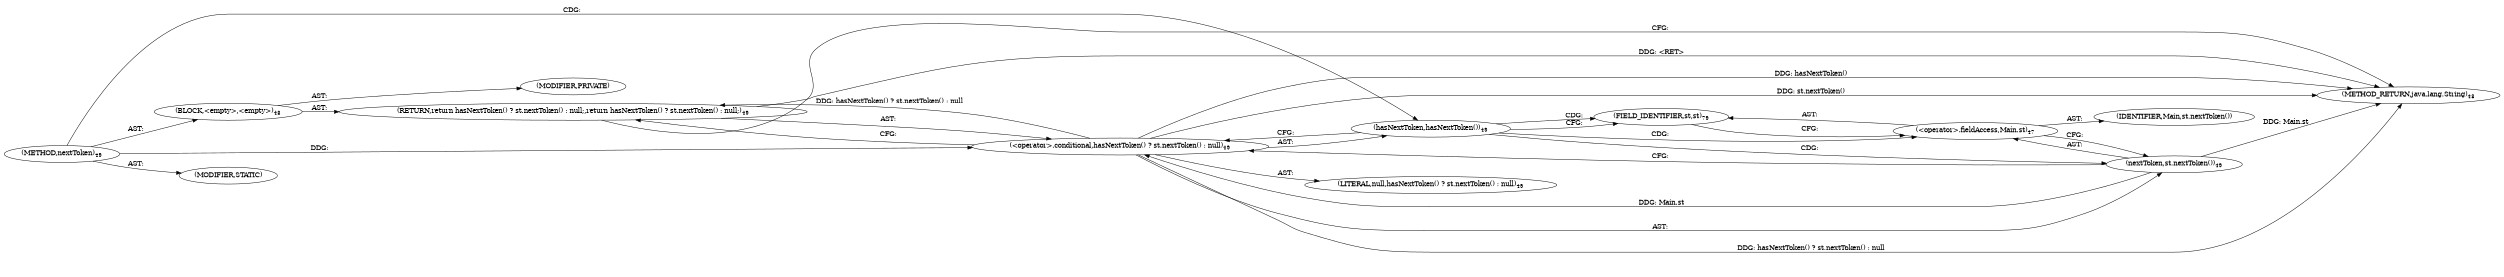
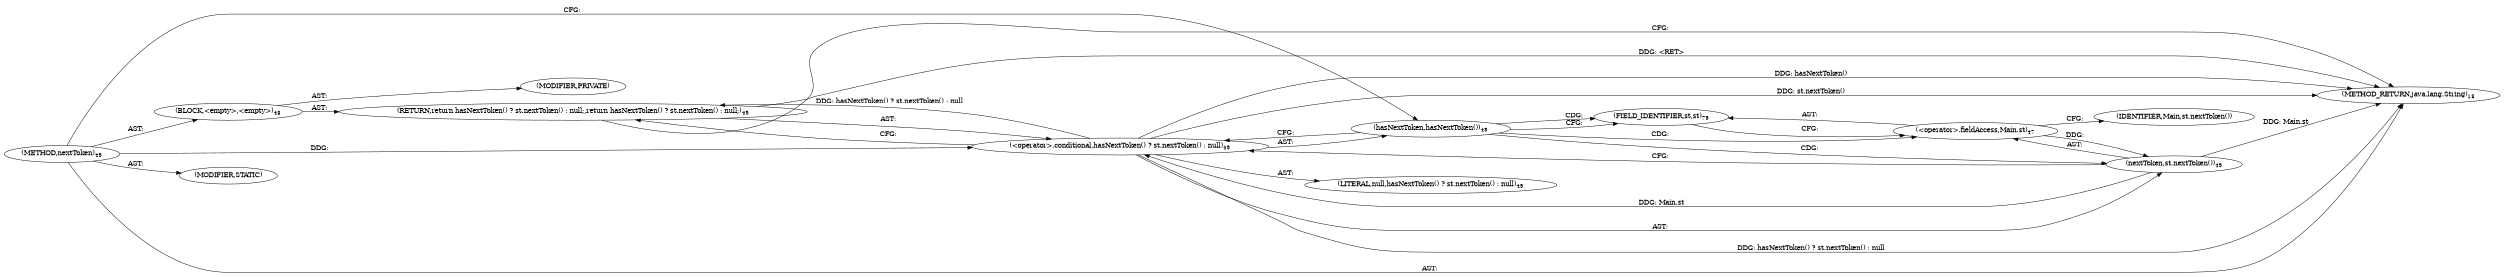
edge "(METHOD,nextToken)" -> "(hasNextToken,hasNextToken())": label "CDG: " -> "CFG: "
node "(METHOD_RETURN,java.lang.String)": text "48" -> "18"
edge "(<operator>.fieldAccess,Main.st)" -> "(IDENTIFIER,Main,st.nextToken())": label "AST: " -> "CFG: "
edge "(<operator>.fieldAccess,Main.st)" -> "(nextToken,st.nextToken())": label "CFG: " -> "DDG: "
edge "(METHOD,nextToken)" -> "(METHOD_RETURN,java.lang.String)": added, label "AST:"
